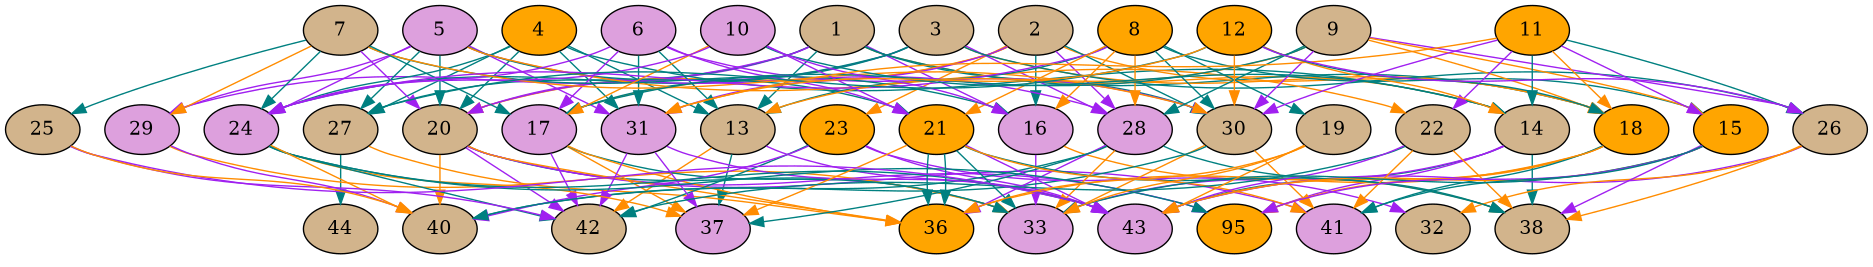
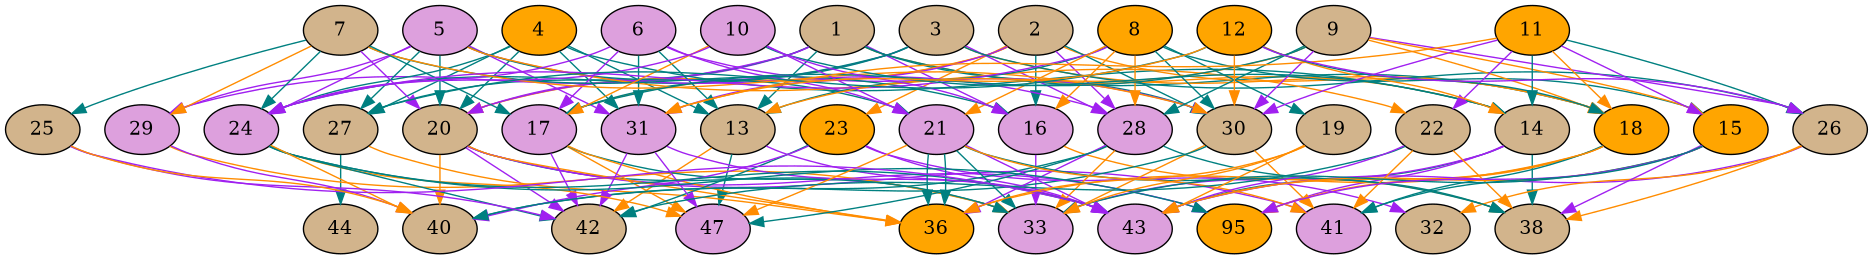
node "21": fillcolor orange -> plum
node "37": label "37" -> "47"
